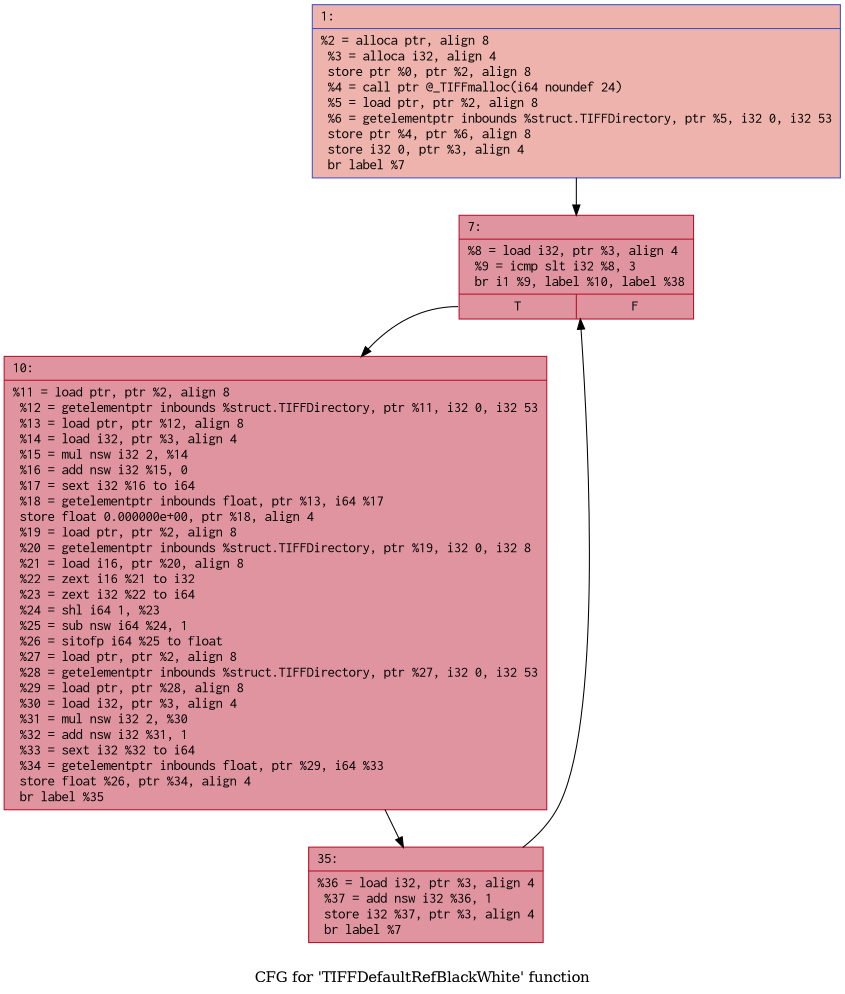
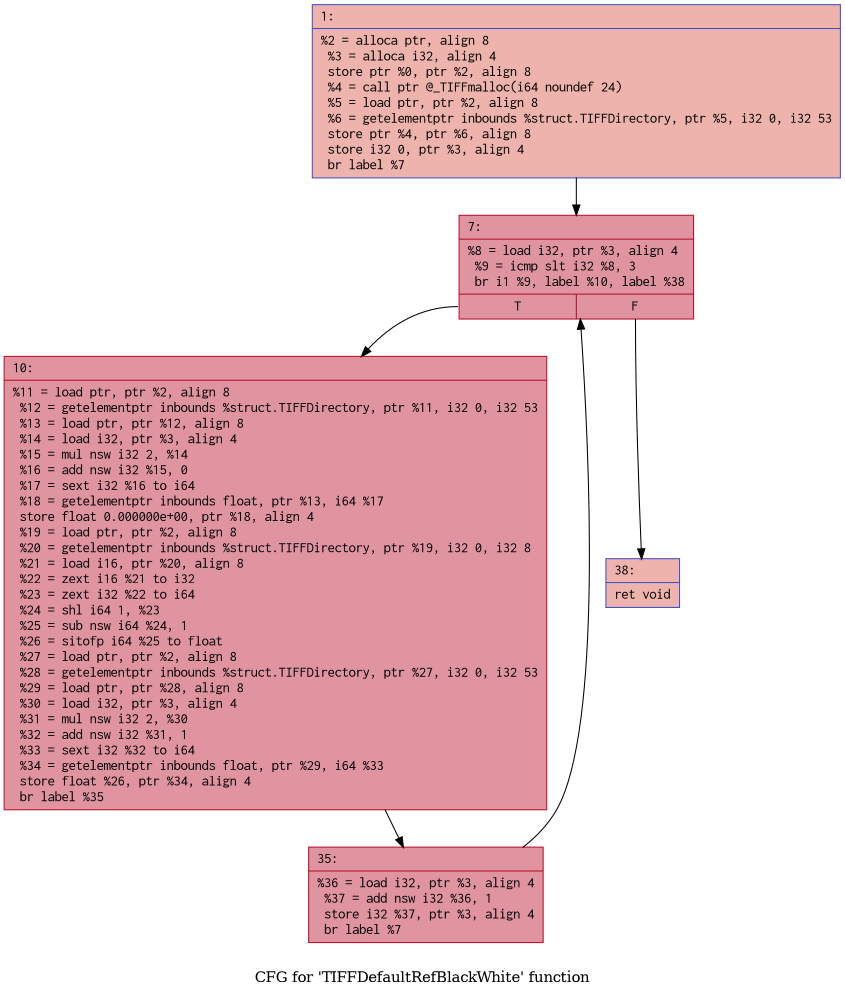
node "38:": added
